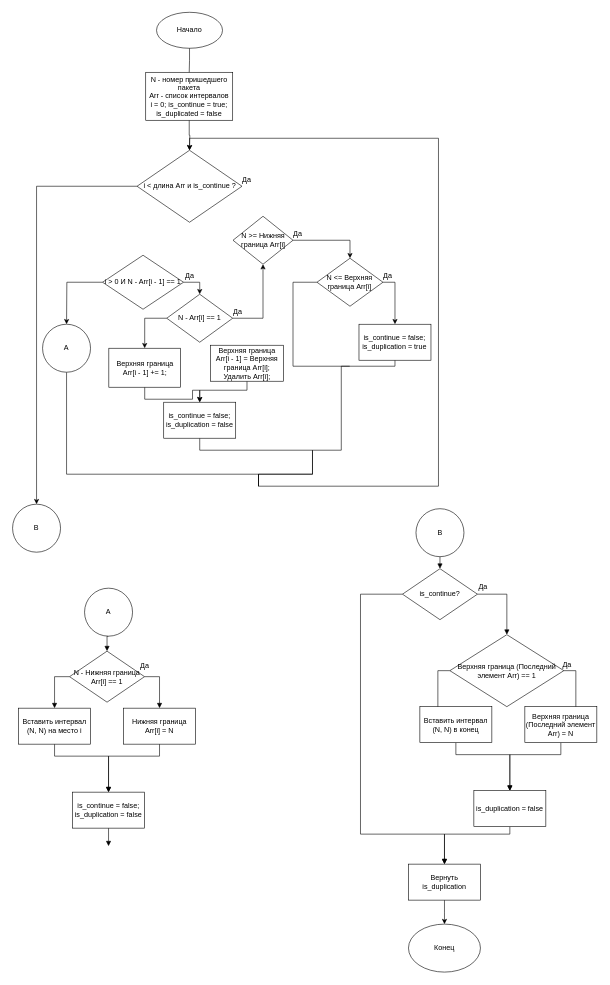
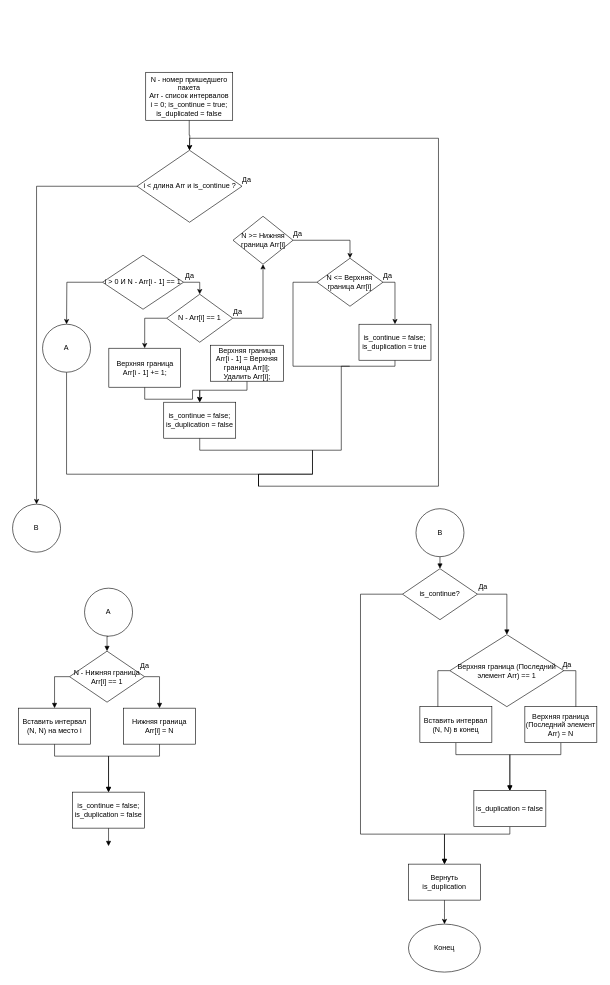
node "Начало": removed
edge "Начало" -- "N - номер пришедшего пакета Arr - список интервалов i = 0; is_continue = true; is_duplicated = false": removed
